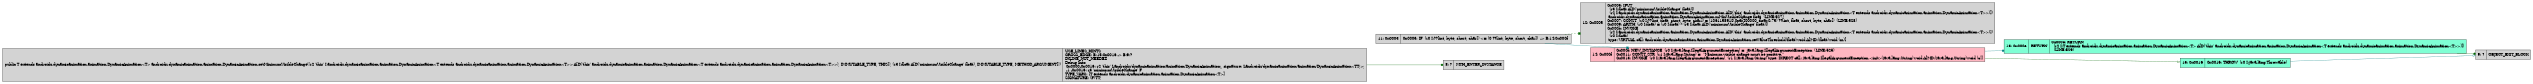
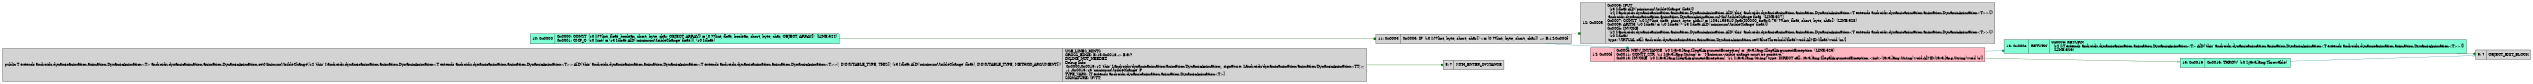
node "10: 0x0000": added
